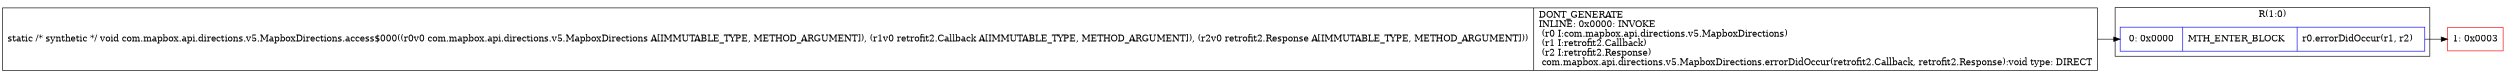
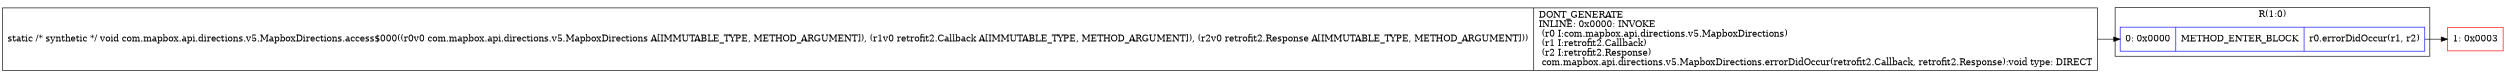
node "0: 0x0000": text "MTH_ENTER_BLOCK" -> "METHOD_ENTER_BLOCK"
